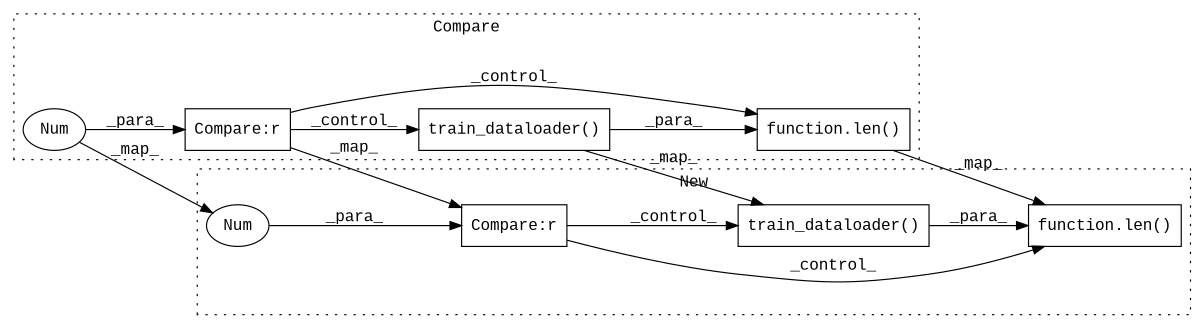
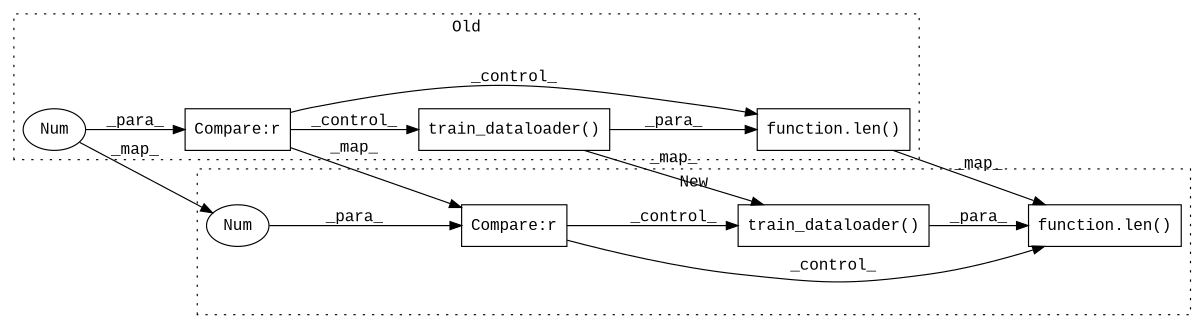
cluster "Compare": label "Compare" -> "Old"
